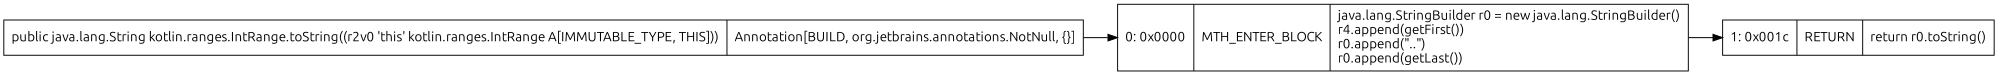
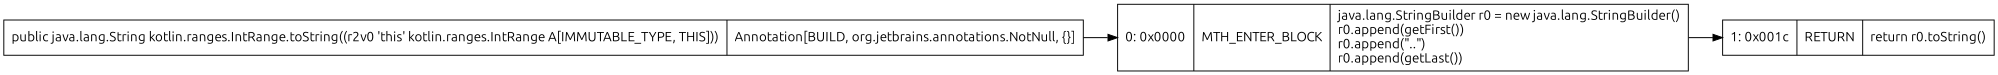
node "0: 0x0000": text "r4.append(getFirst())" -> "r0.append(getFirst())"
